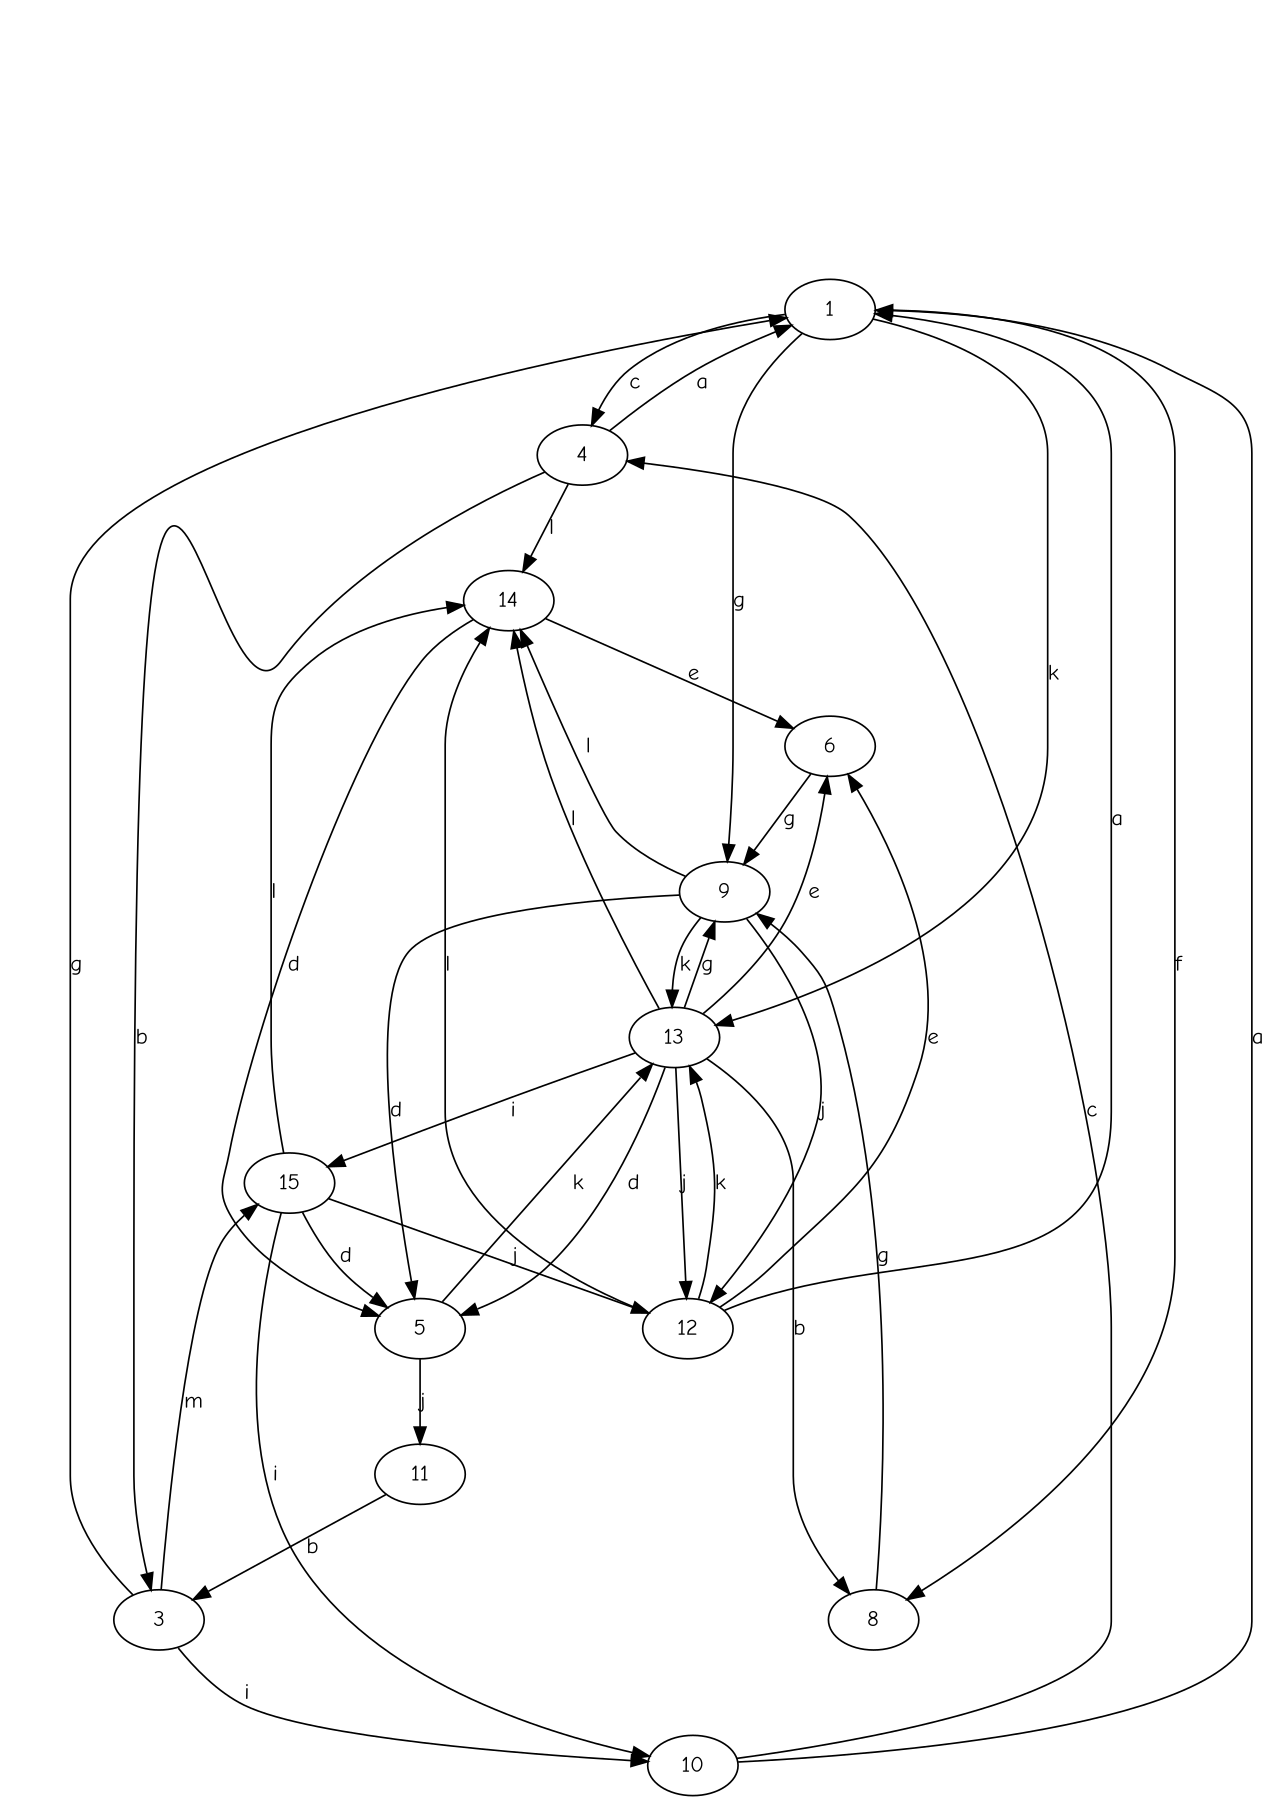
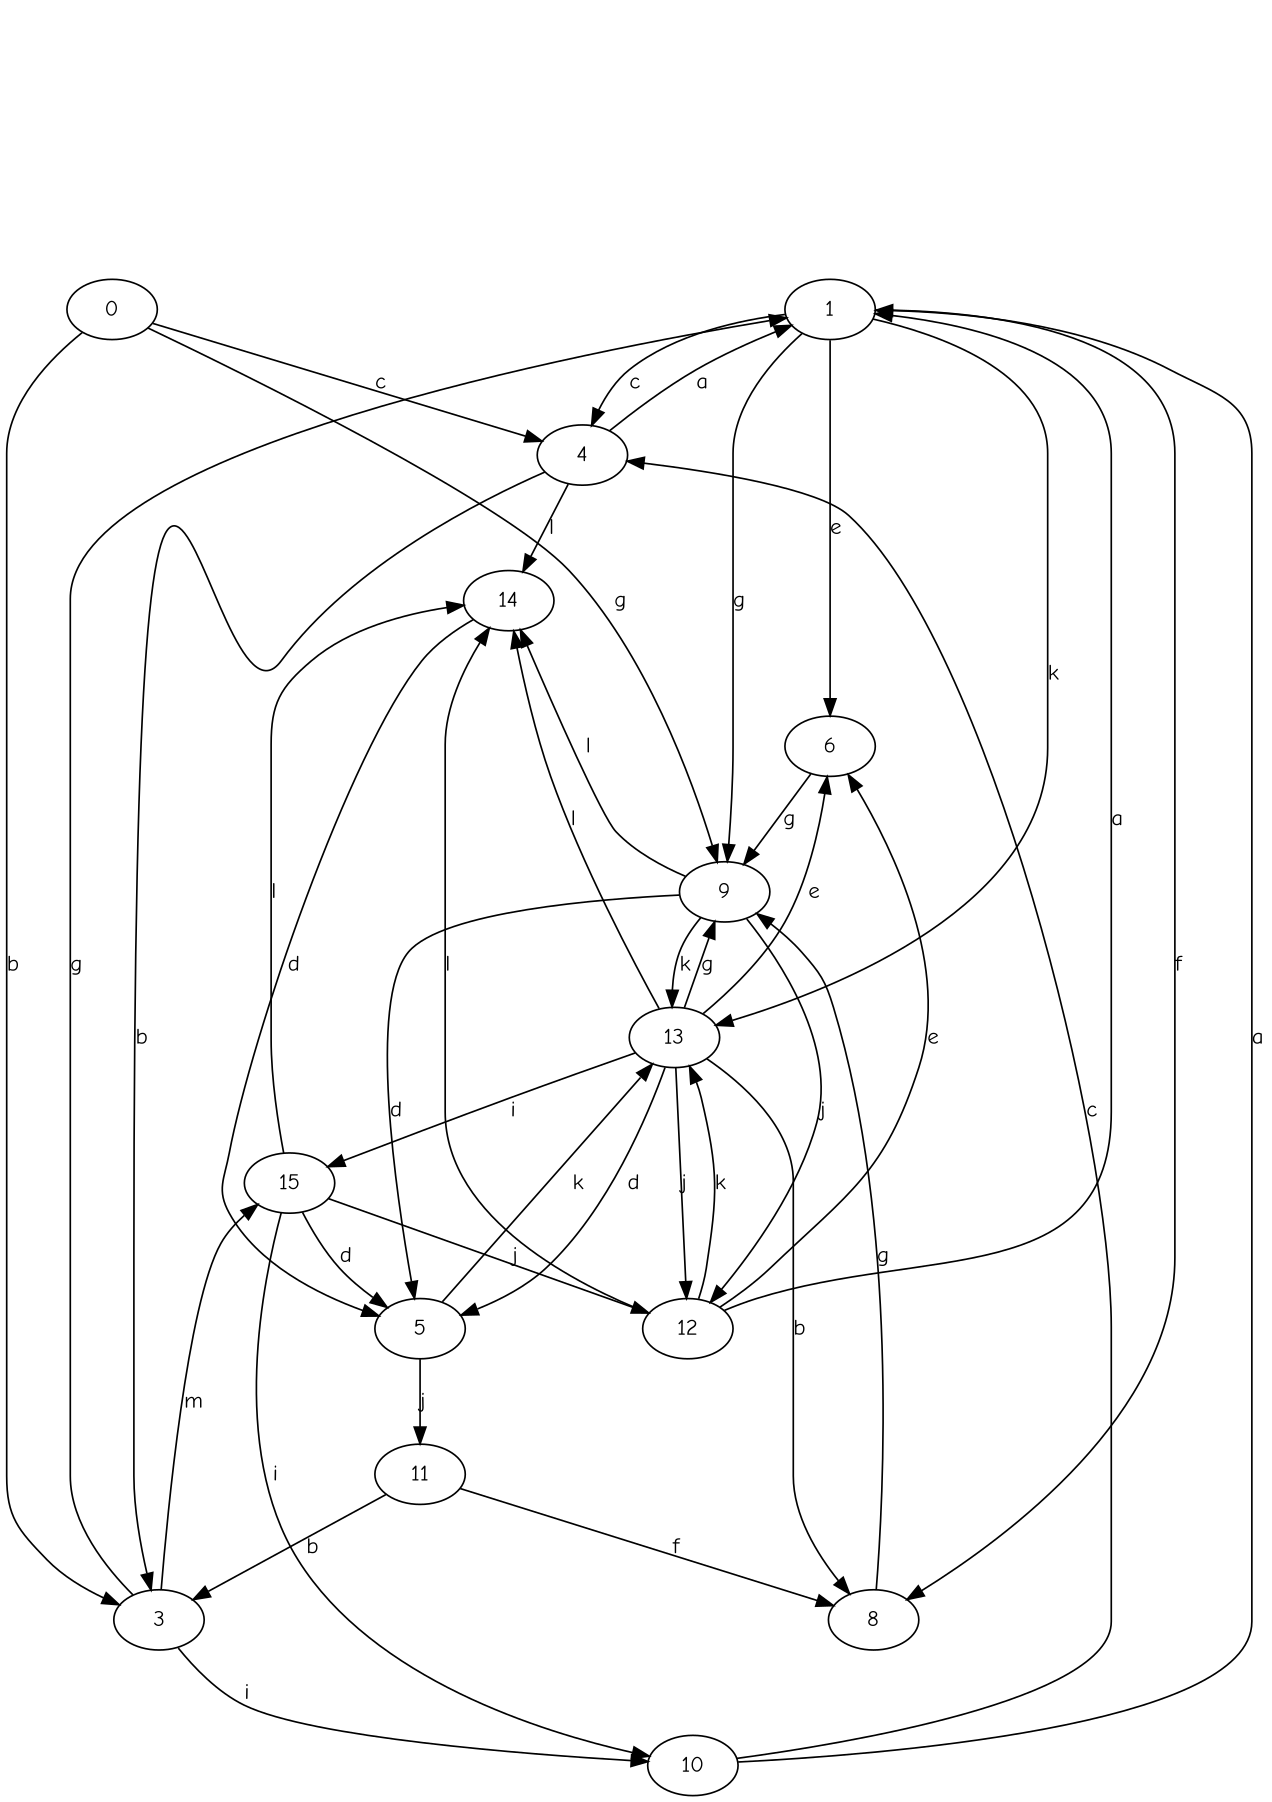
node "0": added
edge "14" -> "6": now "1" -> "6"
edge "11" -> "8": added, label "f"
